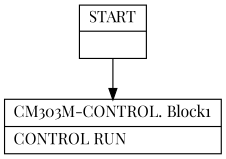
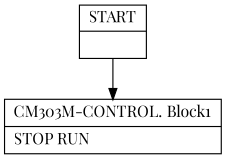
node "CM303M-CONTROL. Block1": text "CONTROL RUN" -> "STOP RUN"
